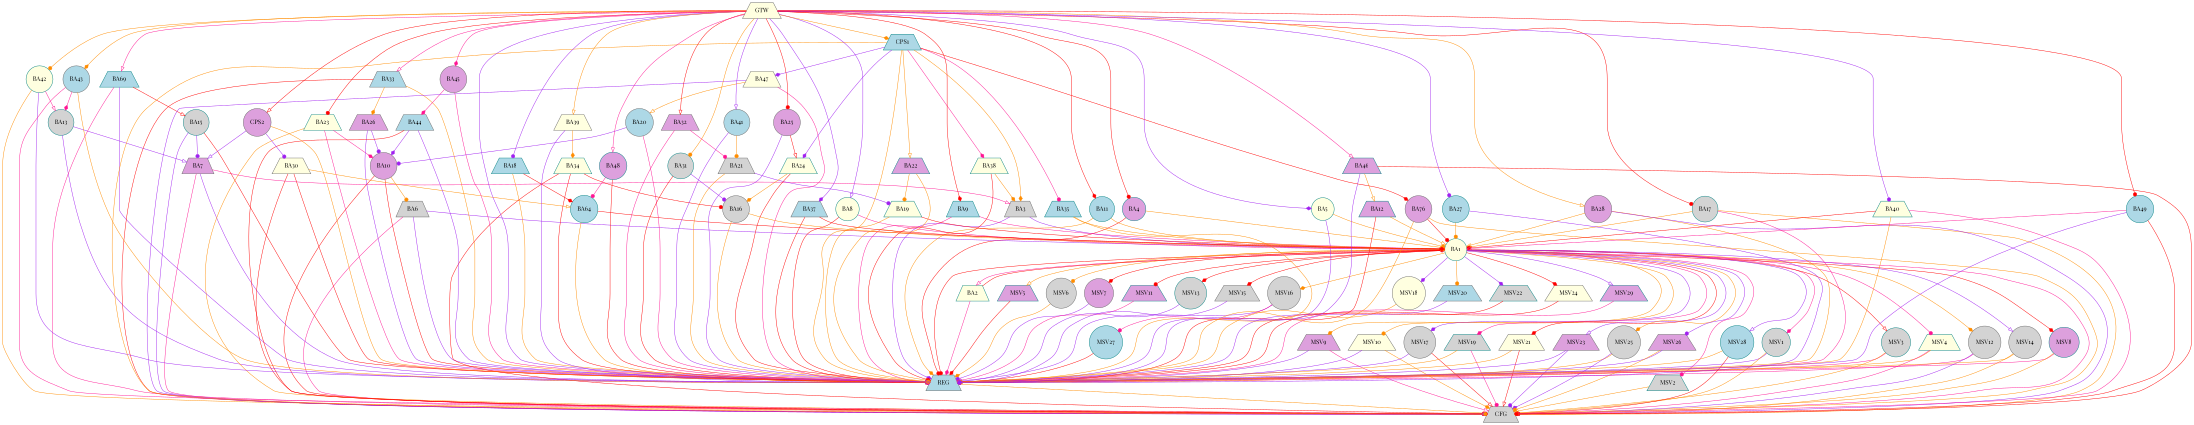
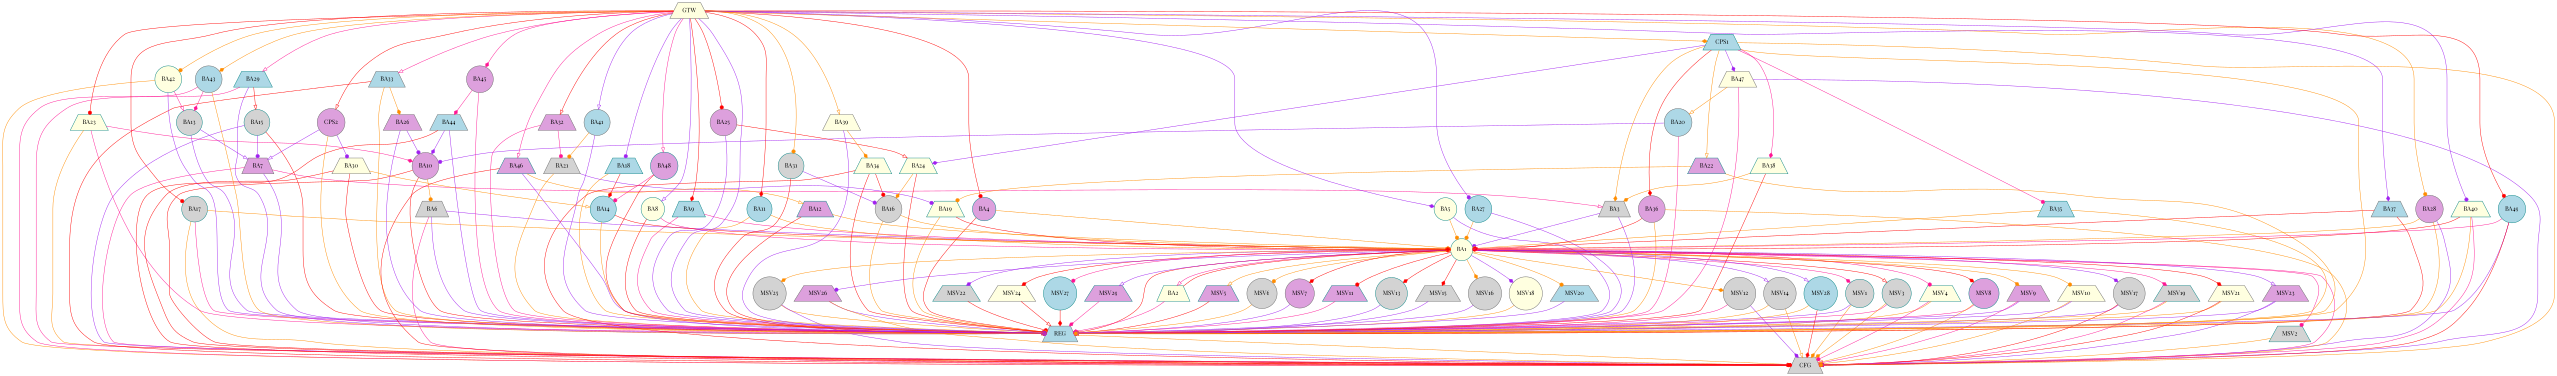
edge "GTW" -> "BA28": arrowhead onormal -> dot
node "BA69": label "BA69" -> "BA29"
node "BA64": label "BA64" -> "BA14"
node "BA76": label "BA76" -> "BA36"
edge "BA11" -> "REG": arrowhead diamond -> dot
edge "MSV16" -> "MSV27": now "BA1" -> "MSV27"
